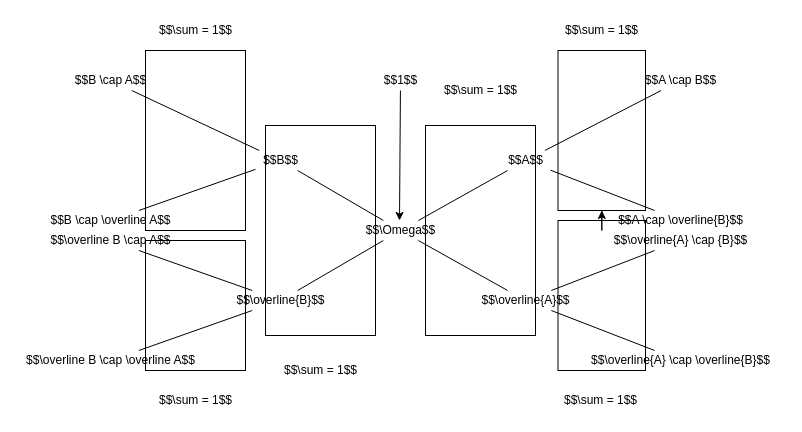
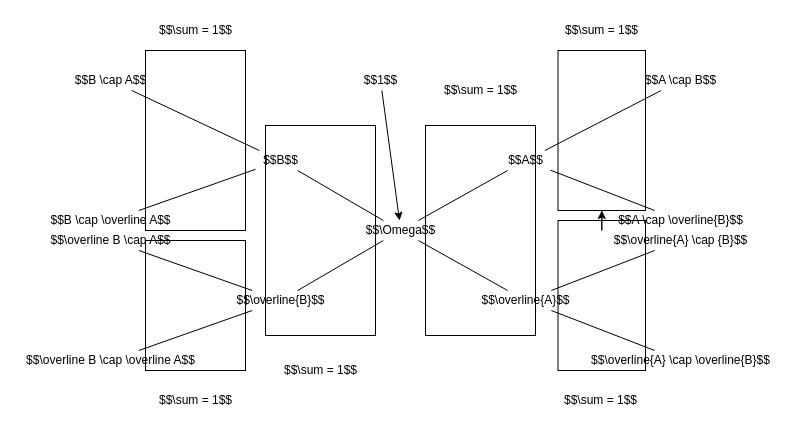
node "$$1$$": moved (401, 81) -> (381, 81)
